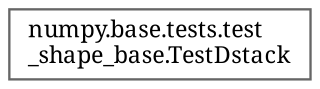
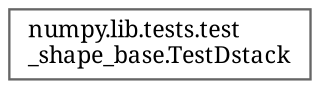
node "numpy.base.tests.test _shape_base.TestDstack": label "numpy.base.tests.test _shape_base.TestDstack" -> "numpy.lib.tests.test _shape_base.TestDstack"
